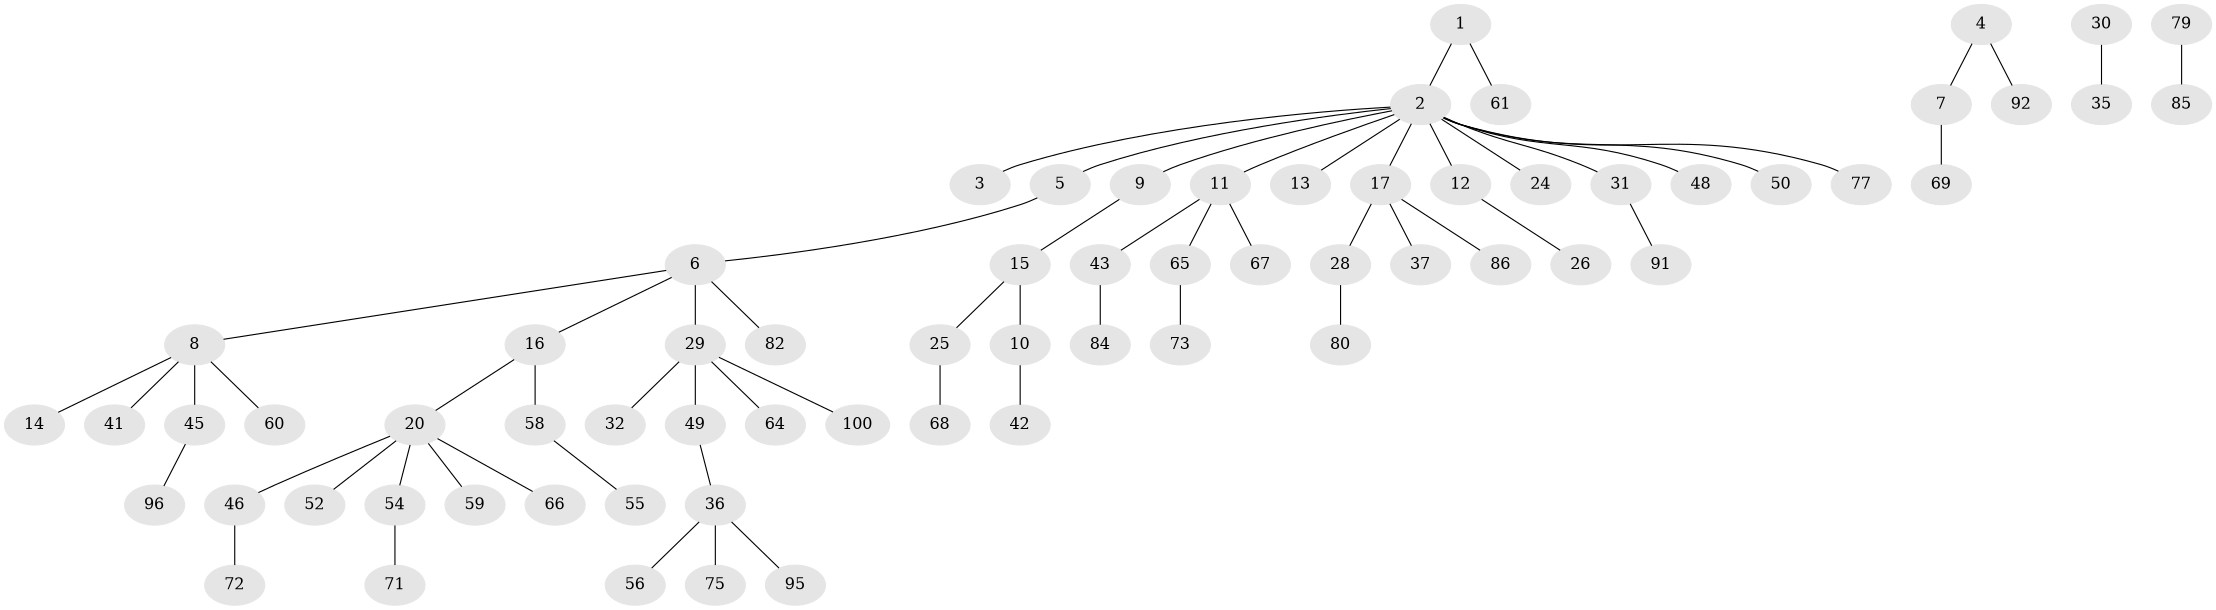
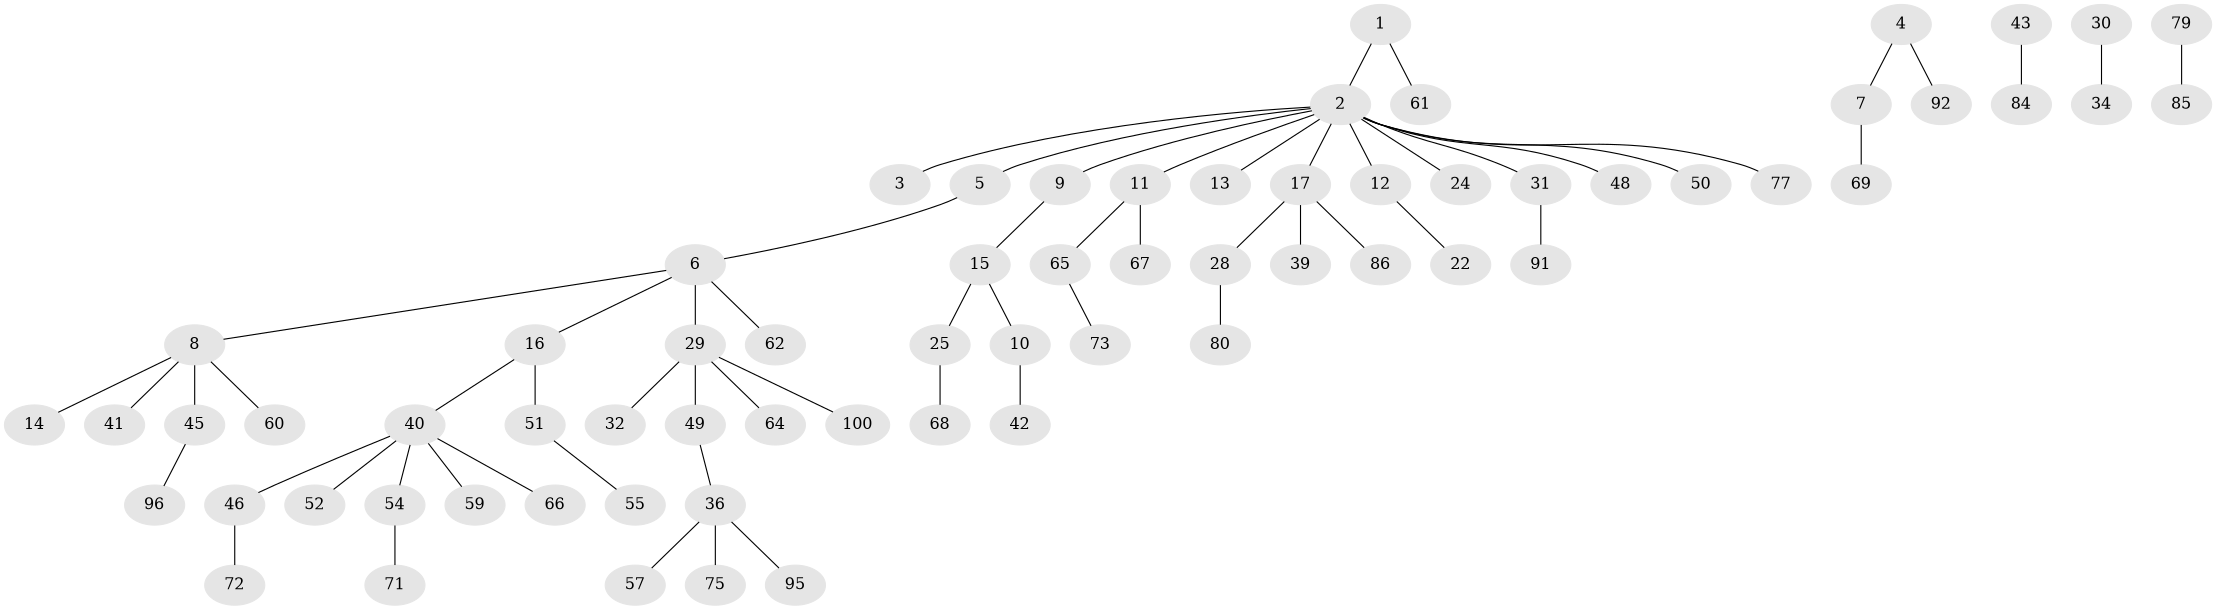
node "35": label "35" -> "34"
edge "11" -- "43": removed
node "37": label "37" -> "39"
node "26": label "26" -> "22"
node "82": label "82" -> "62"
node "20": label "20" -> "40"
node "58": label "58" -> "51"
node "56": label "56" -> "57"
